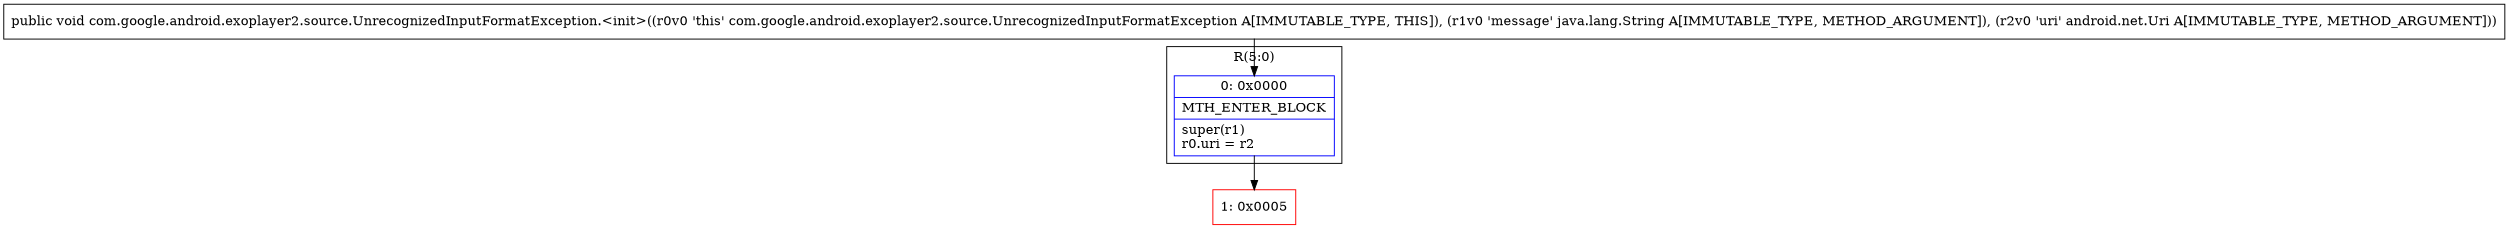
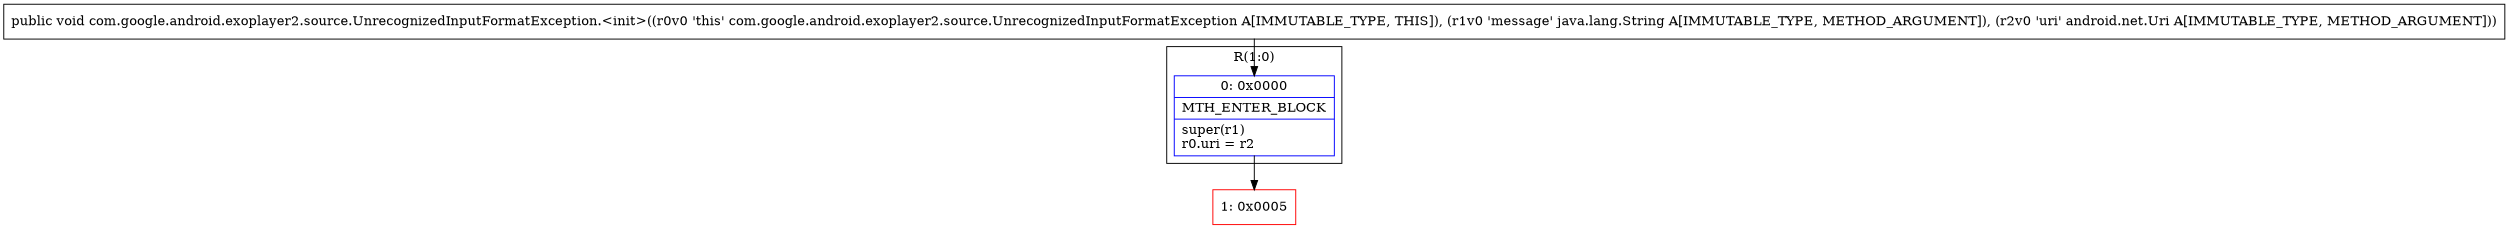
cluster "R(5:0)": label "R(5:0)" -> "R(1:0)"
